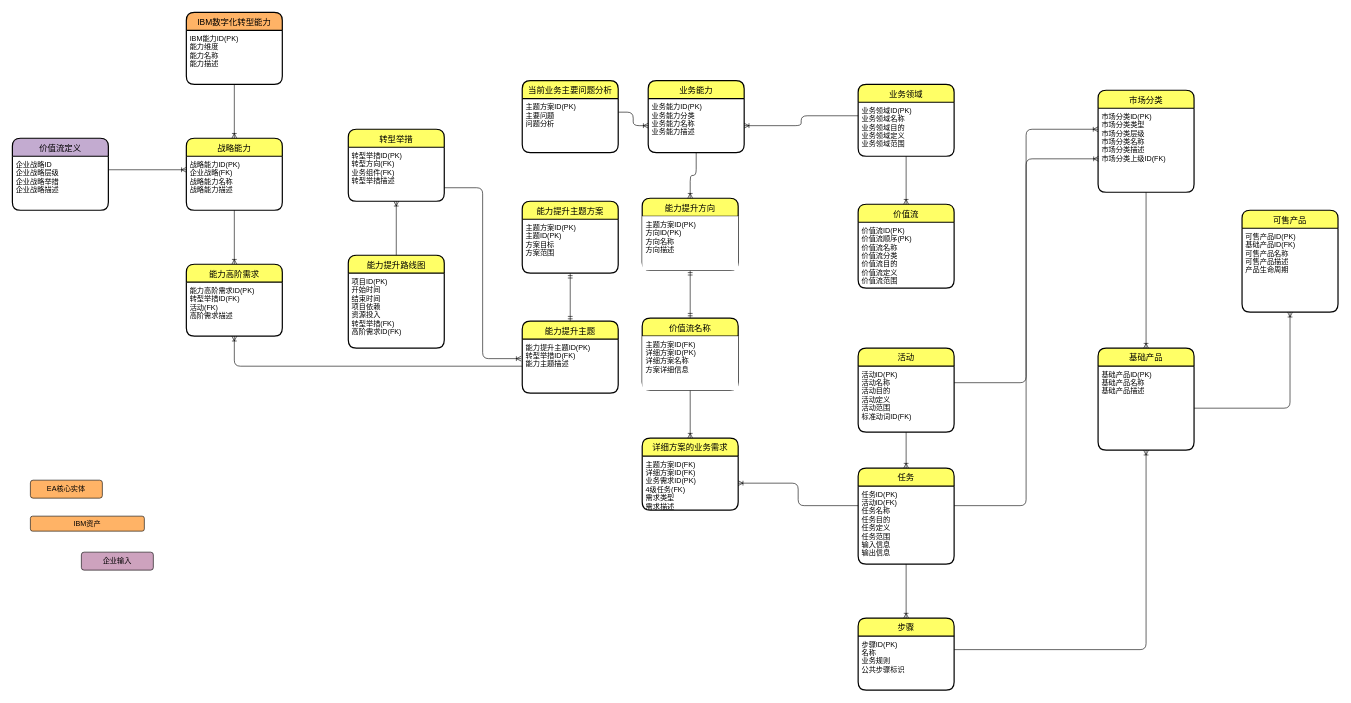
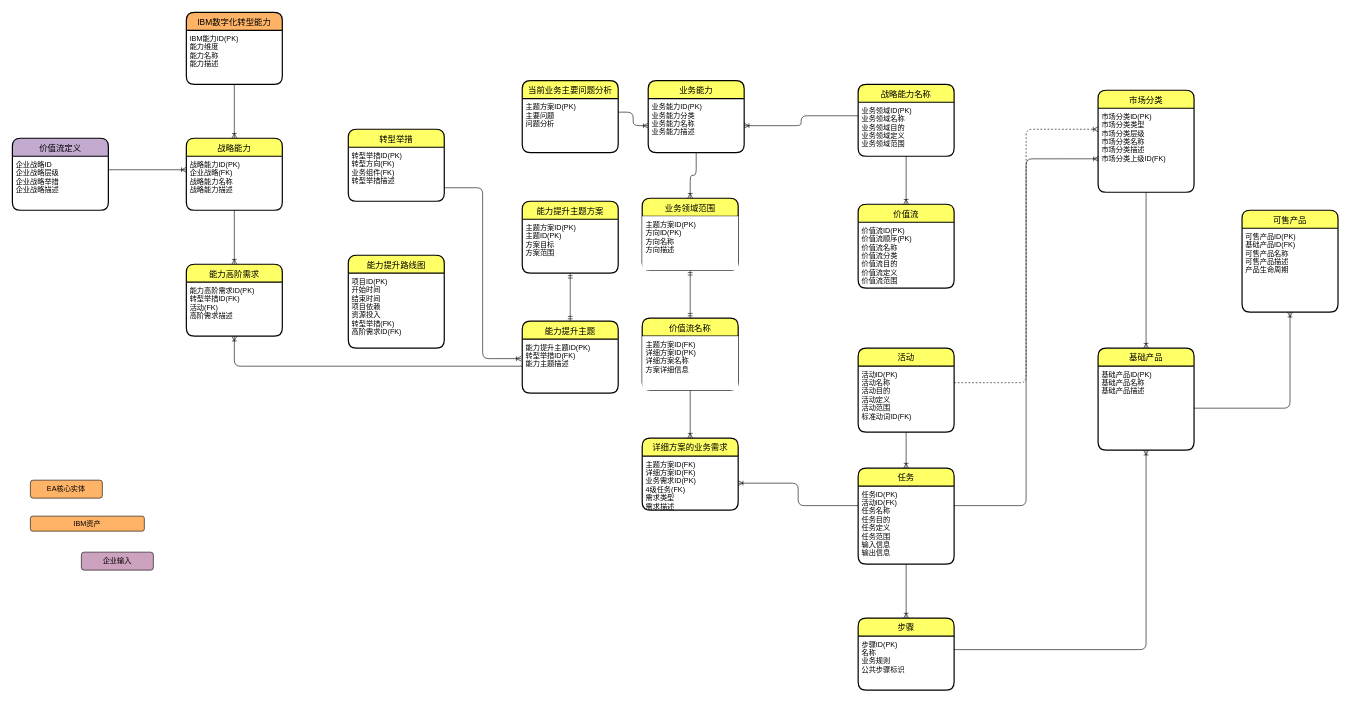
node "业务领域": label "业务领域" -> "战略能力名称"
edge "活动ID(PK) 活动名称 活动目的 活动定义 活动范围 标准动词ID(FK)" -> "市场分类ID(PK) 市场分类类型 市场分类层级 市场分类名称 市场分类描述 市场分类上级ID(FK)": style solid -> dashed
node "能力提升方向": label "能力提升方向" -> "业务领域范围"
edge "能力提升路线图" -> "转型举措ID(PK) 转型方向(FK) 业务组件(FK) 转型举措描述": removed
